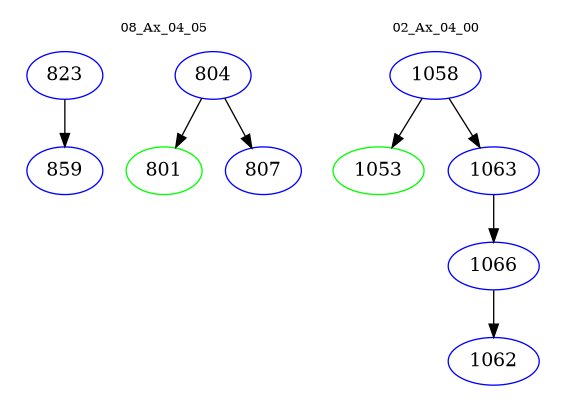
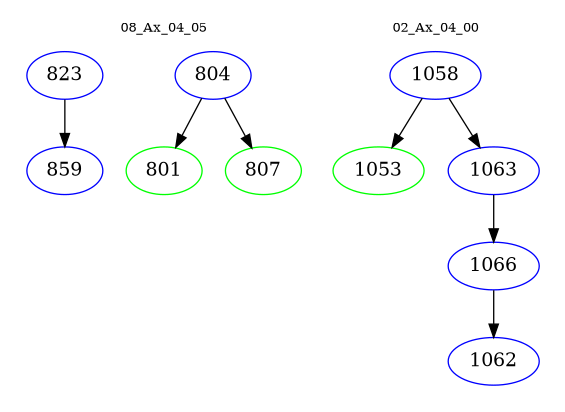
node "807": color blue -> green
